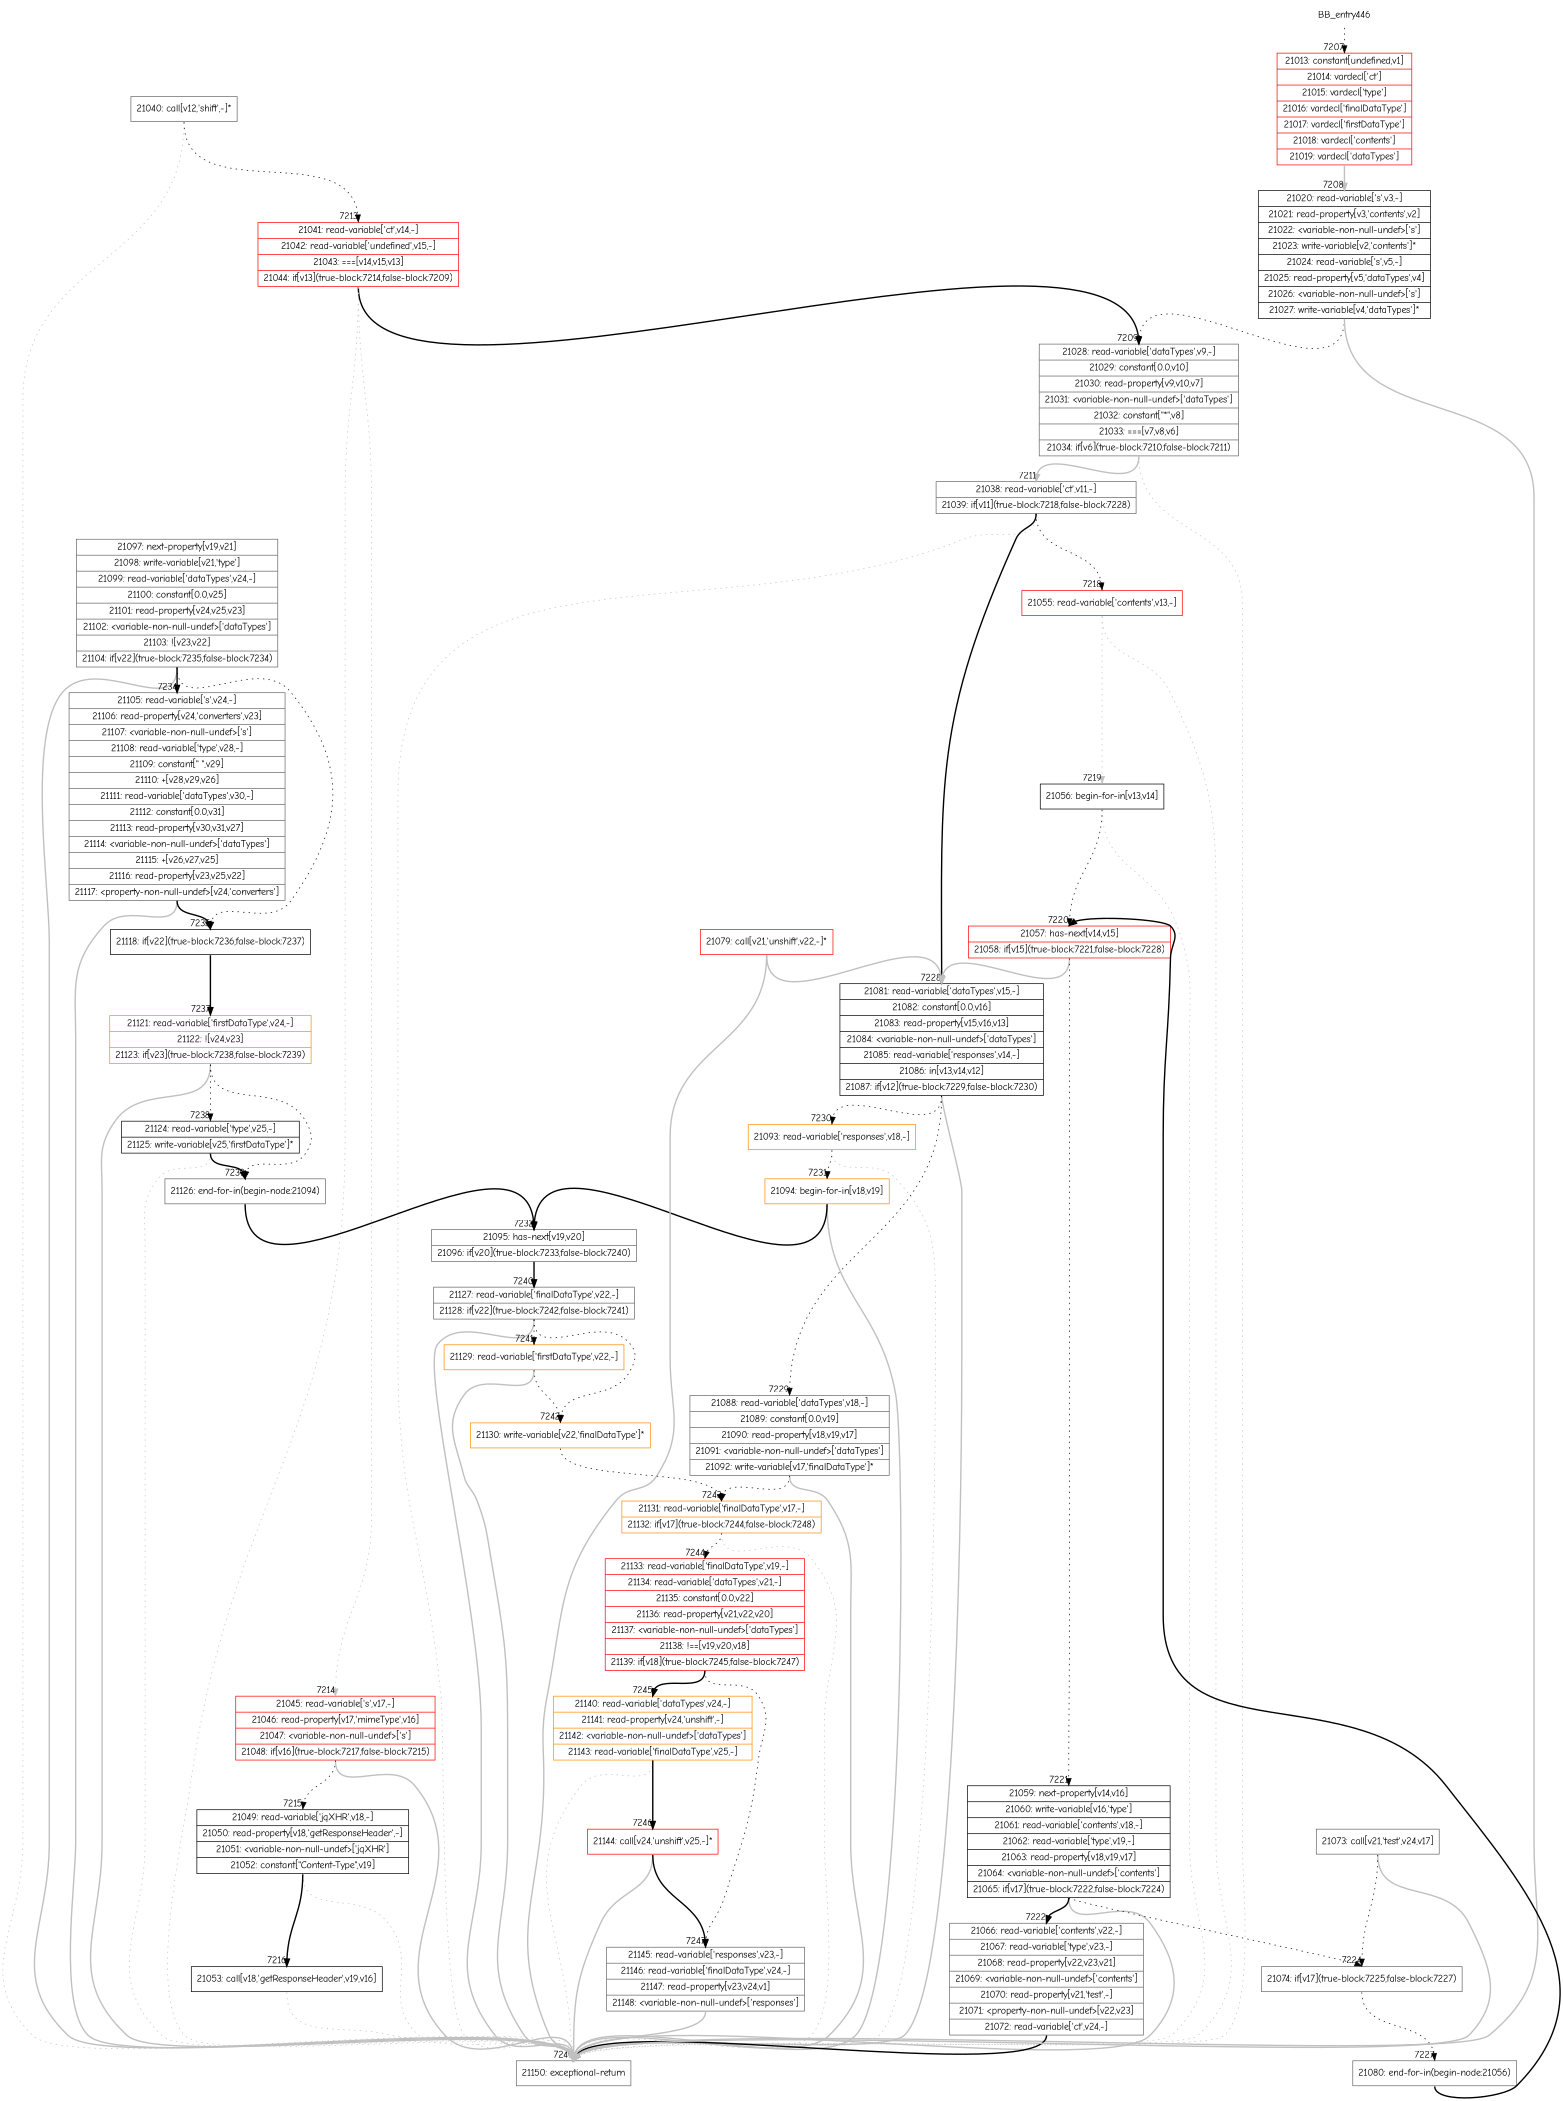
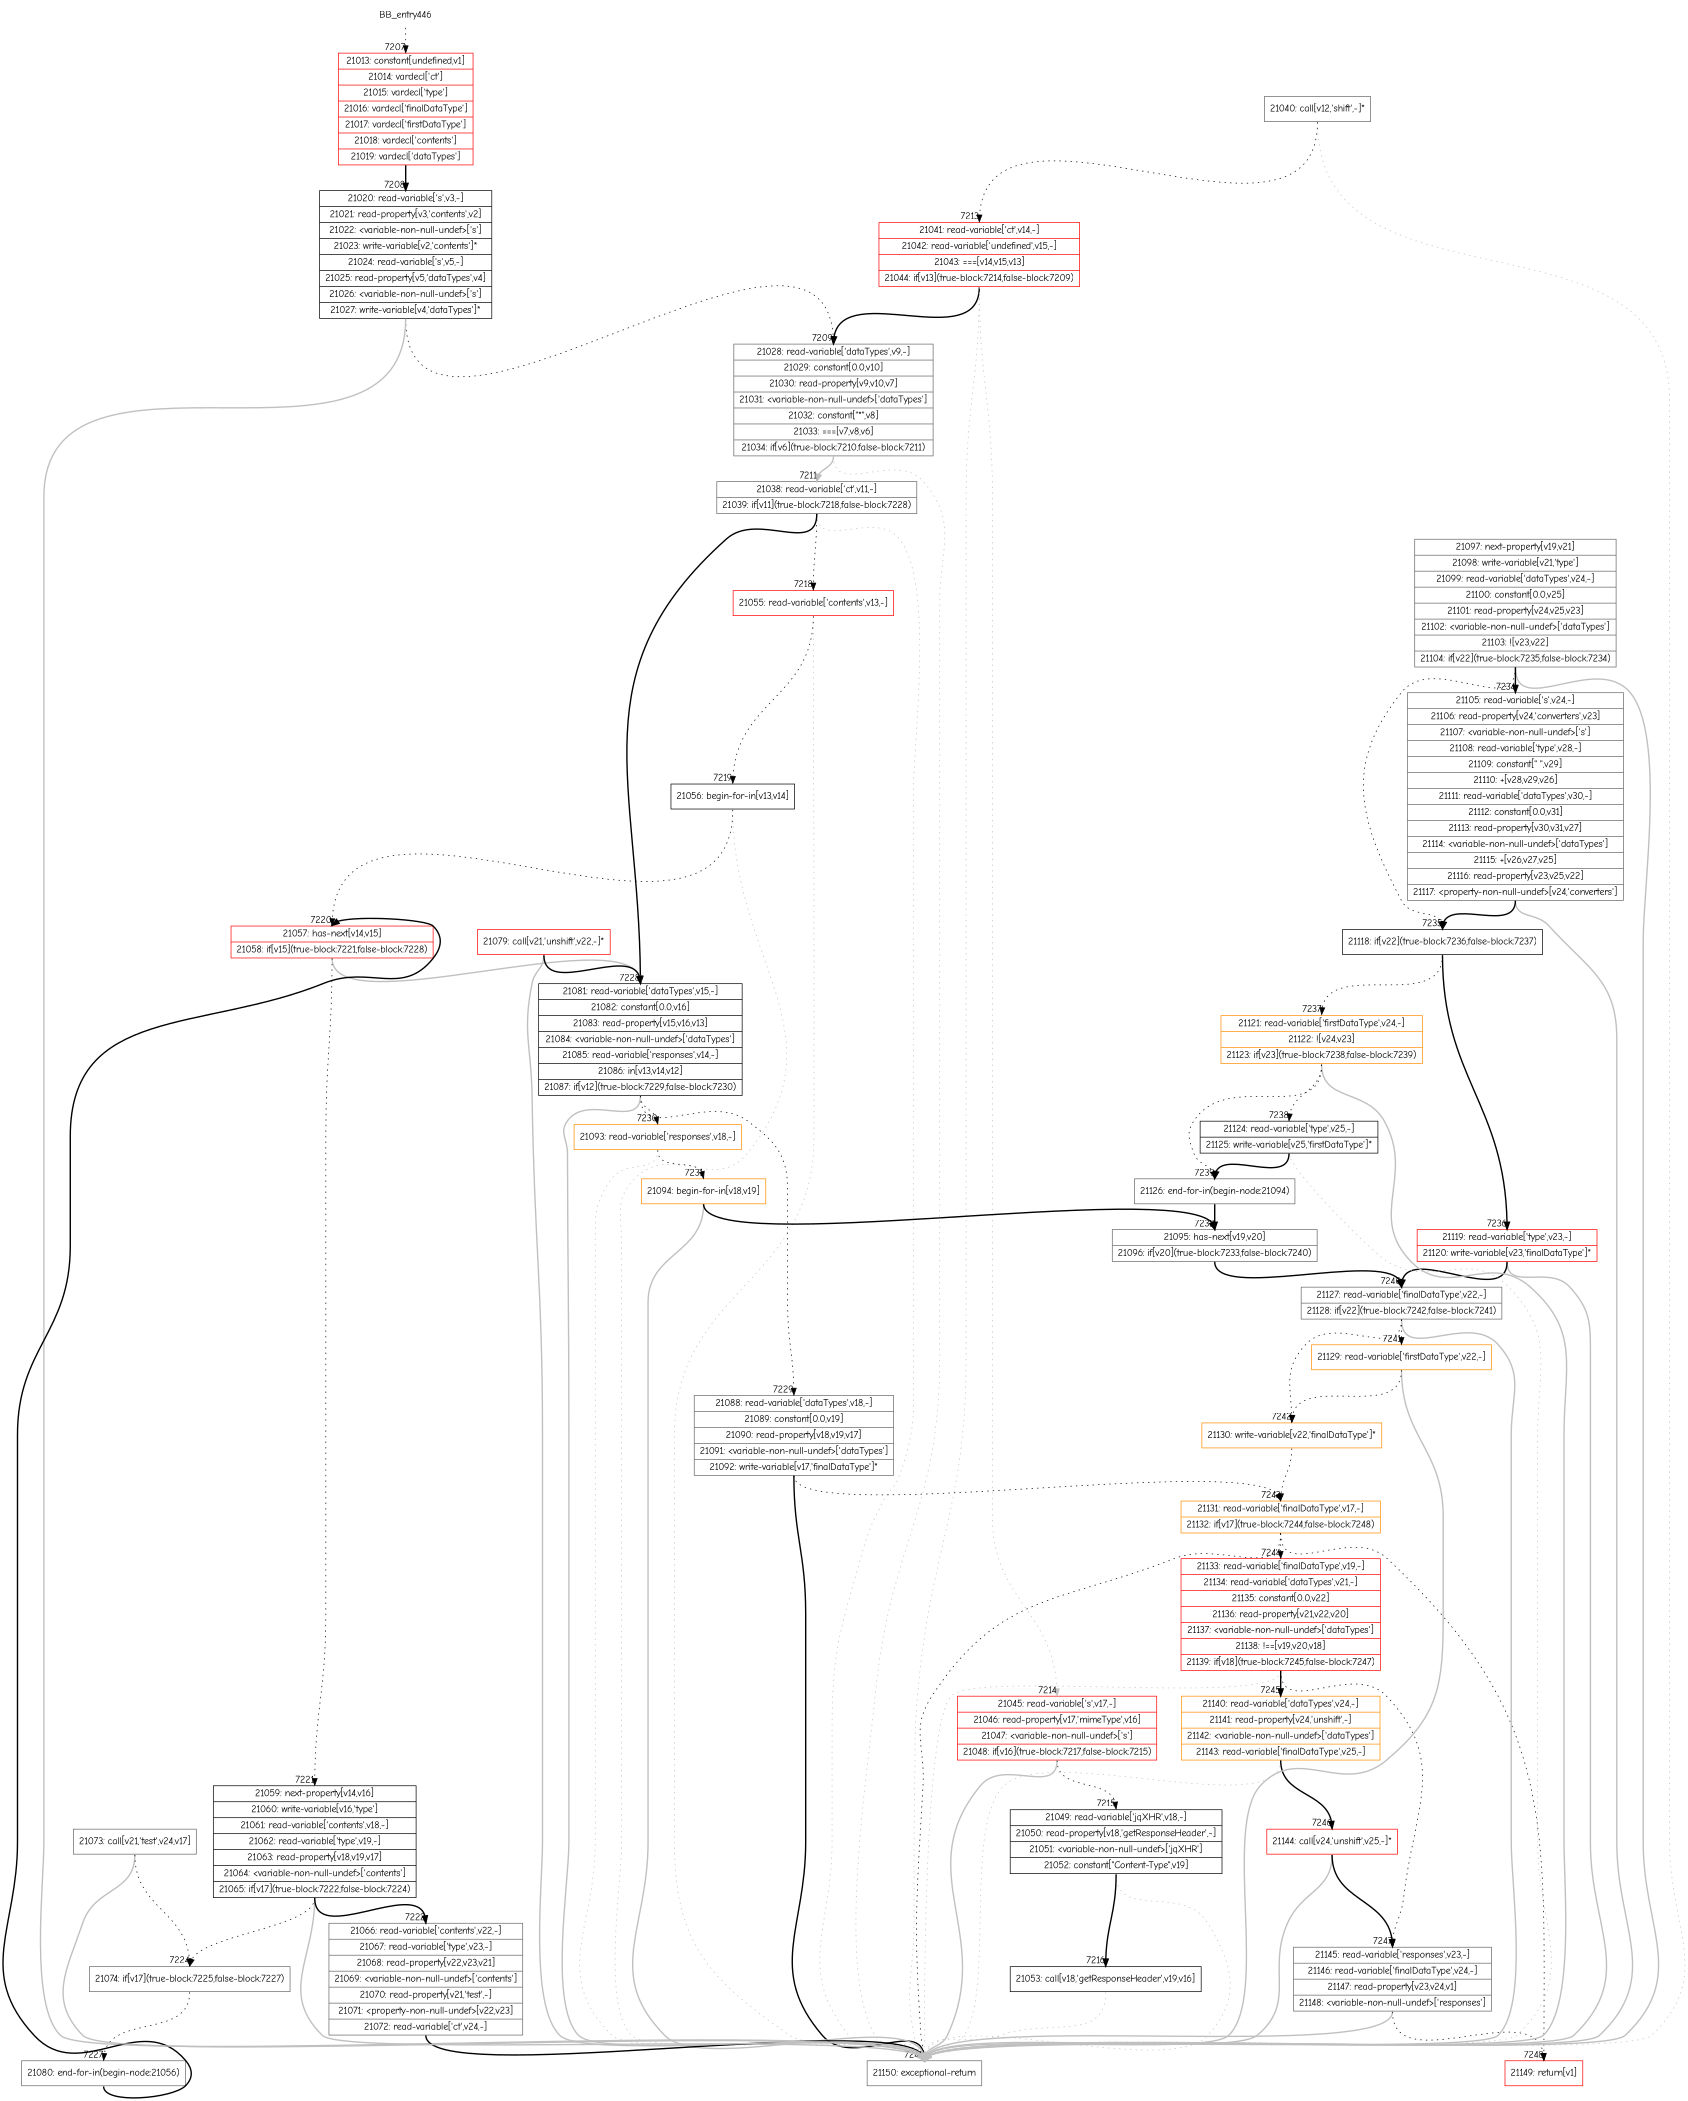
edge "21013: constant[undefined,v1]" -> "21020: read-variable['s',v3,-]": color gray -> black
edge "21055: read-variable['contents',v13,-]" -> "21056: begin-for-in[v13,v14]": color gray -> black
edge "21079: call[v21,'unshift',v22,-]*" -> "21081: read-variable['dataTypes',v15,-]": color gray -> black
edge "21118: if[v22](true-block:7236,false-block:7237)" -> "21121: read-variable['firstDataType',v24,-]": style bold -> dotted
node "21119: read-variable['type',v23,-]": added
edge "21133: read-variable['finalDataType',v19,-]" -> "21150: exceptional-return": added
edge "21131: read-variable['finalDataType',v17,-]" -> "21150: exceptional-return": color gray -> black
edge "21088: read-variable['dataTypes',v18,-]" -> "21150: exceptional-return": color gray -> black
node "21149: return[v1]": added
